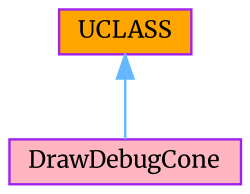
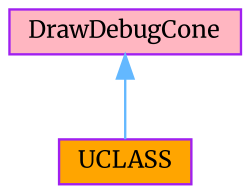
edge "DrawDebugCone" -> "UCLASS": reversed
